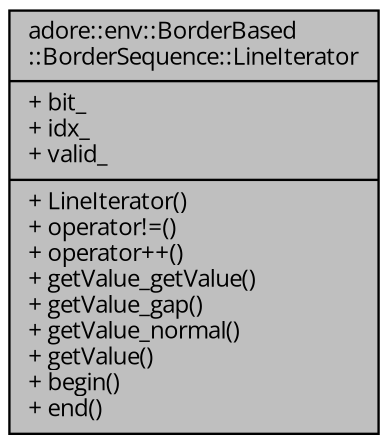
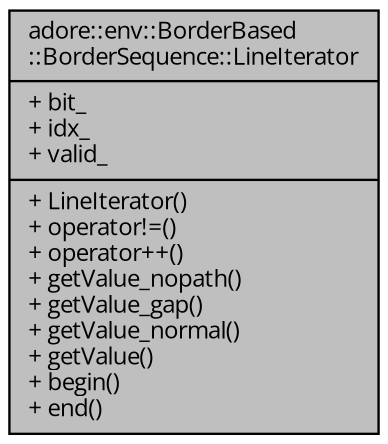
node "adore::env::BorderBased": text "+ getValue_getValue()" -> "+ getValue_nopath()"
